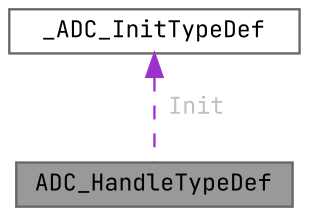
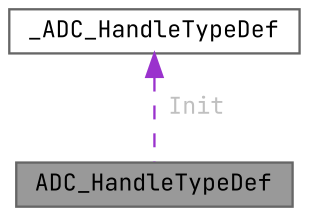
node "_ADC_InitTypeDef": label "_ADC_InitTypeDef" -> "_ADC_HandleTypeDef"
